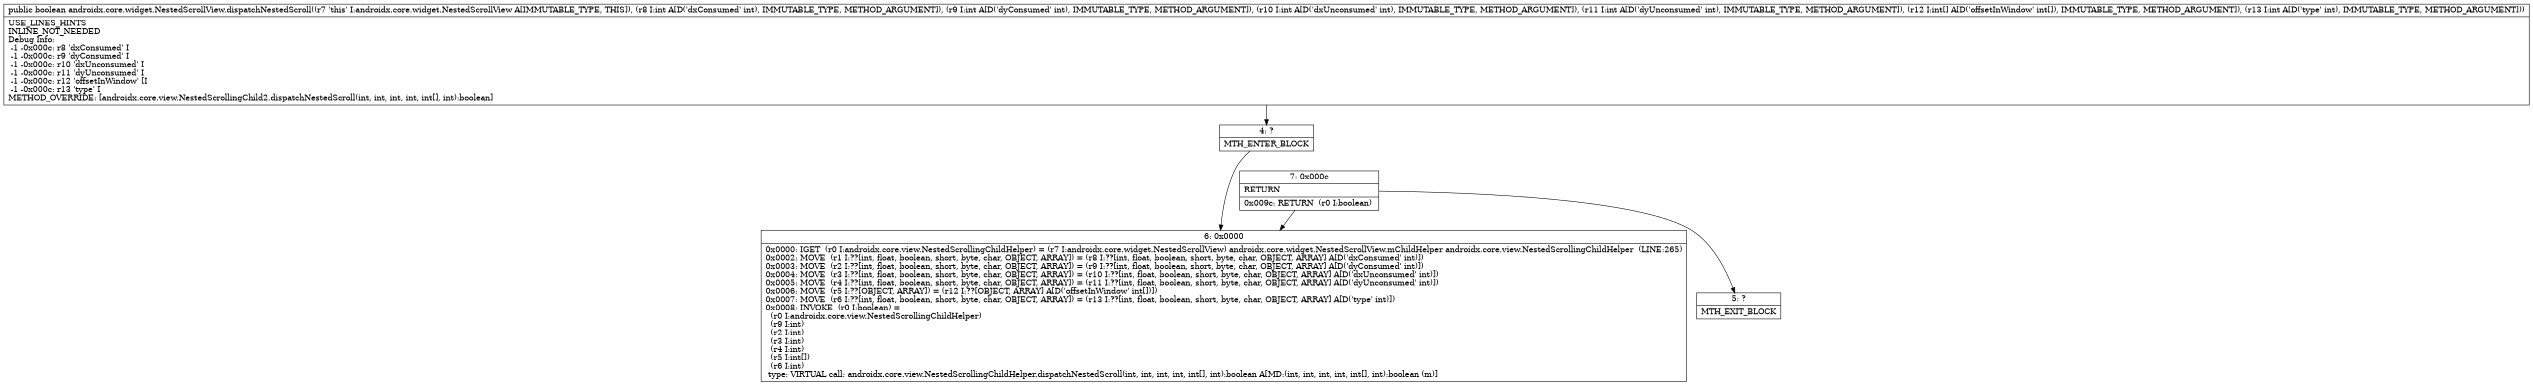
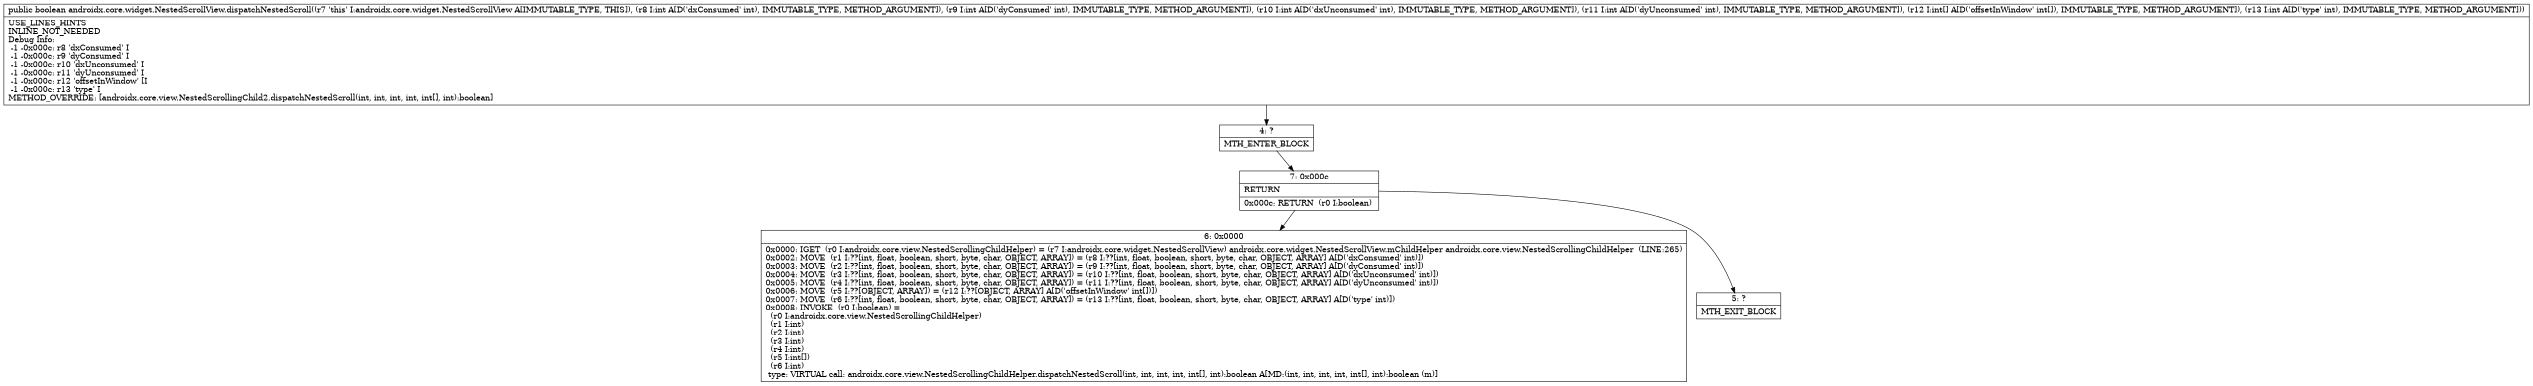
edge "4: ?" -> "6: 0x0000": now "4: ?" -> "7: 0x000c"
node "7: 0x000c": text "0x009c: RETURN  (r0 I:boolean)" -> "0x000c: RETURN  (r0 I:boolean)"
node "6: 0x0000": text "(r9 I:int)" -> "(r1 I:int)"
